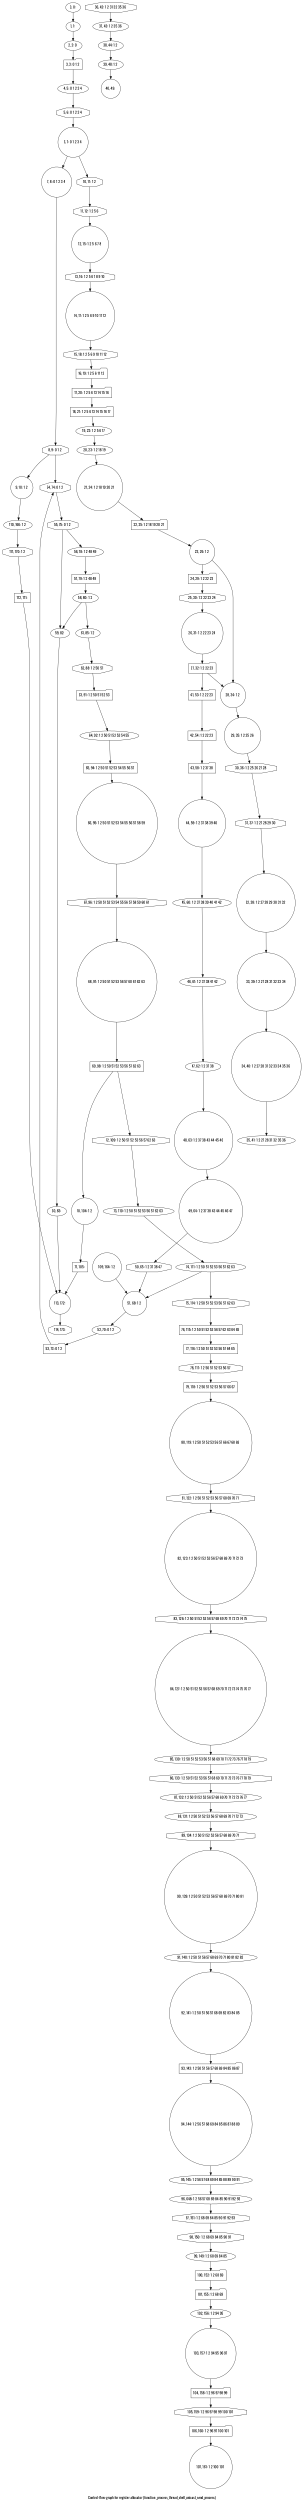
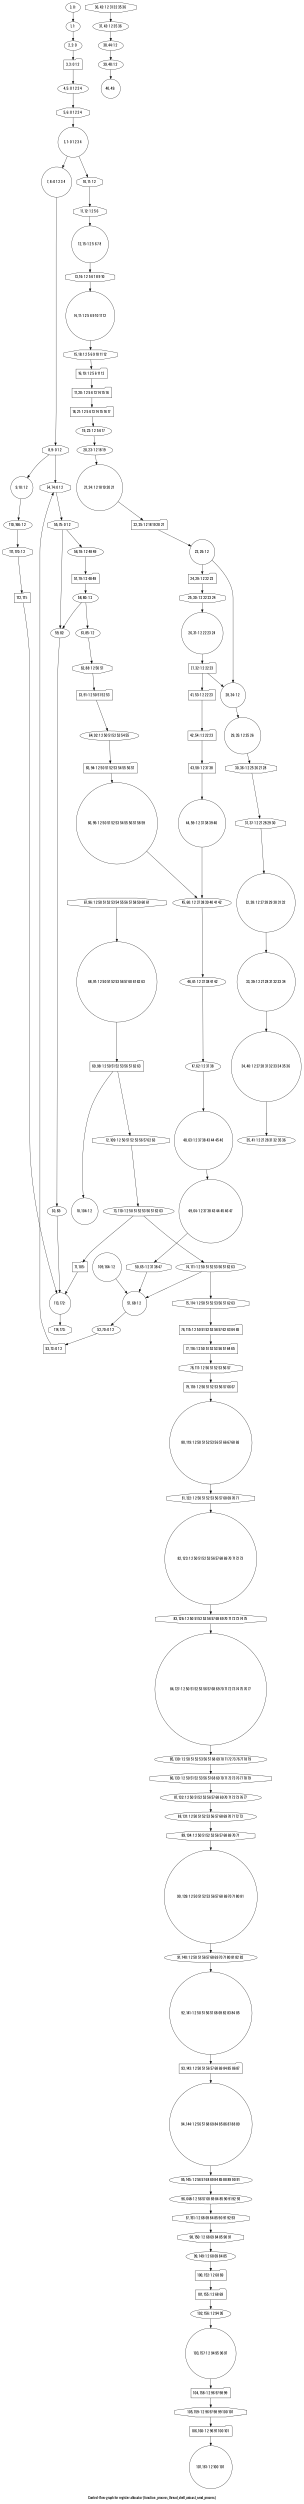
edge "66, 95: 1 2 50 51 52 53 54 55 56 57 58 59" -> "67, 96: 1 2 50 51 52 53 54 55 56 57 58 59 60 61": now "66, 95: 1 2 50 51 52 53 54 55 56 57 58 59" -> "45, 60: 1 2 37 38 39 40 41 42"
edge "70, 104: 1 2" -> "71, 105:": now "73, 110: 1 2 50 51 52 53 56 57 62 63" -> "71, 105:"
